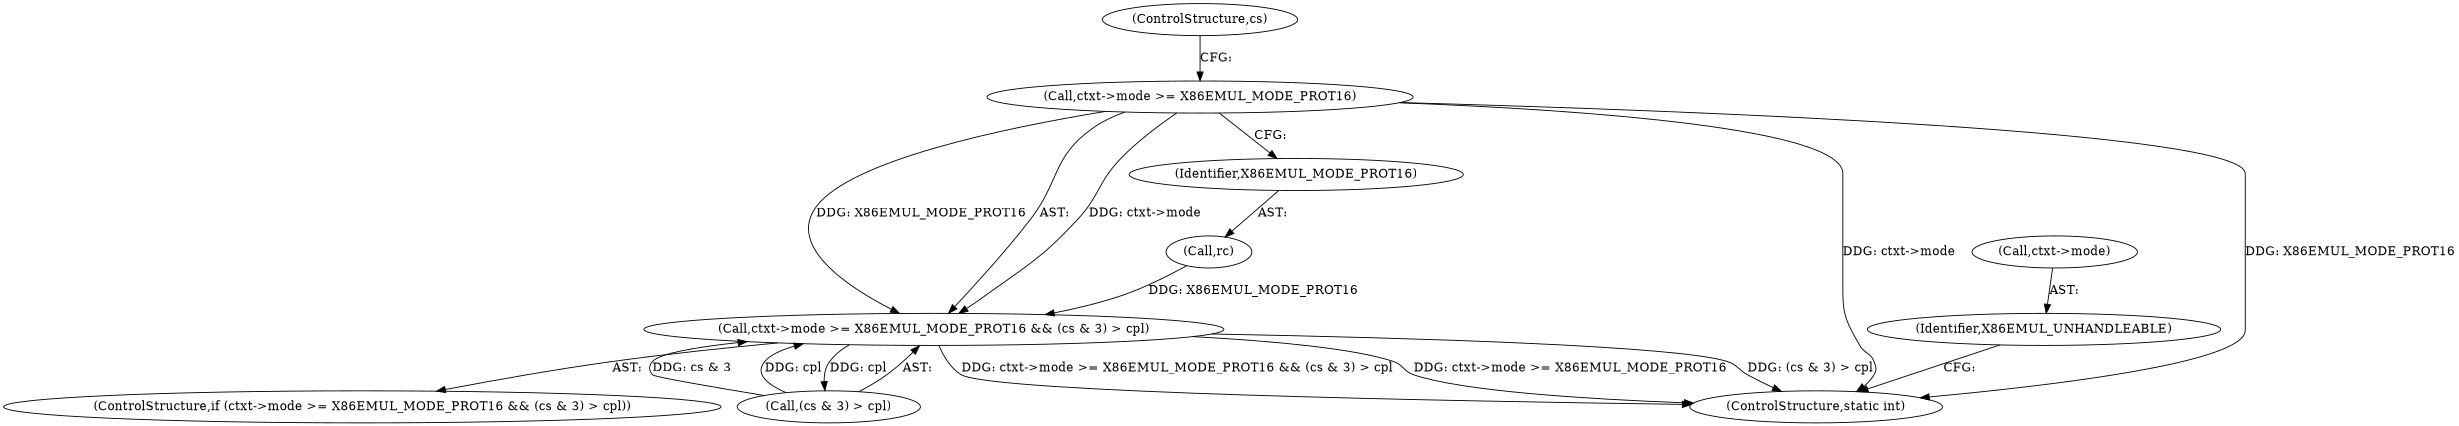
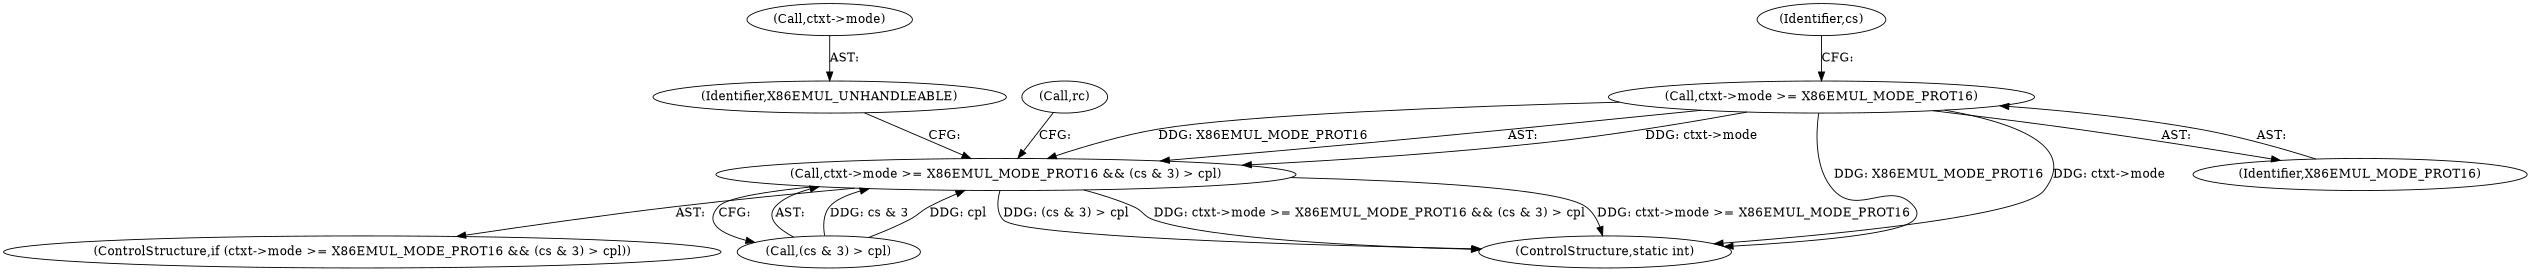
node "(ControlStructure,cs)": label "(ControlStructure,cs)" -> "(Identifier,cs)"
edge "(Call,ctxt->mode >= X86EMUL_MODE_PROT16)" -> "(Identifier,X86EMUL_MODE_PROT16)": label "CFG: " -> "AST: "
edge "(Identifier,X86EMUL_MODE_PROT16)" -> "(Call,rc)": now "(Identifier,X86EMUL_MODE_PROT16)" -> "(Call,ctxt->mode >= X86EMUL_MODE_PROT16)"
edge "(Call,rc)" -> "(Call,ctxt->mode >= X86EMUL_MODE_PROT16 && (cs & 3) > cpl)": label "DDG: X86EMUL_MODE_PROT16" -> "CFG: "
edge "(Identifier,X86EMUL_UNHANDLEABLE)" -> "(ControlStructure,static int)": now "(Identifier,X86EMUL_UNHANDLEABLE)" -> "(Call,ctxt->mode >= X86EMUL_MODE_PROT16 && (cs & 3) > cpl)"
edge "(Call,ctxt->mode >= X86EMUL_MODE_PROT16 && (cs & 3) > cpl)" -> "(Call,(cs & 3) > cpl)": label "DDG: cpl" -> "CFG: "
